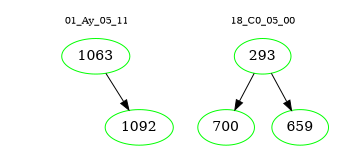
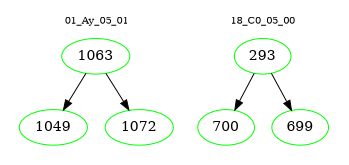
cluster "01_Ay_05_11": label "01_Ay_05_11" -> "01_Ay_05_01"
node "1049": added
node "1092": label "1092" -> "1072"
node "659": label "659" -> "699"
